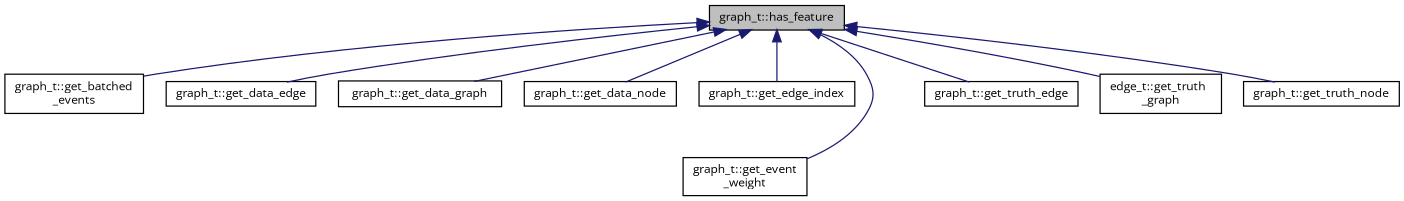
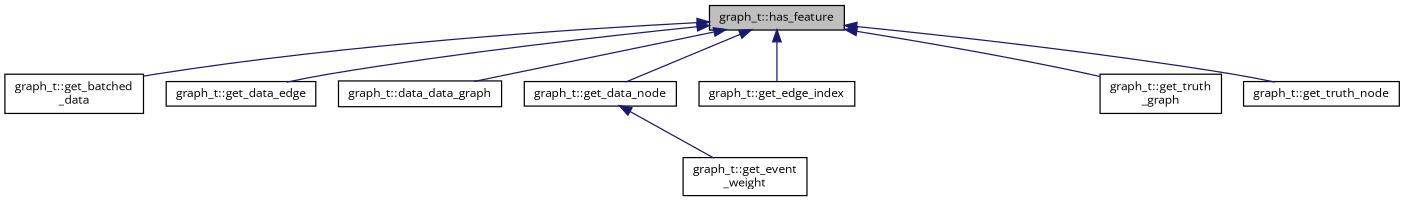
node "graph_t::get_batched _events": label "graph_t::get_batched _events" -> "graph_t::get_batched _data"
node "graph_t::get_data_graph": label "graph_t::get_data_graph" -> "graph_t::data_data_graph"
node "graph_t::get_truth_edge": removed
node "edge_t::get_truth _graph": label "edge_t::get_truth _graph" -> "graph_t::get_truth _graph"
edge "graph_t::get_event _weight" -> "graph_t::has_feature": now "graph_t::get_event _weight" -> "graph_t::get_data_node"
